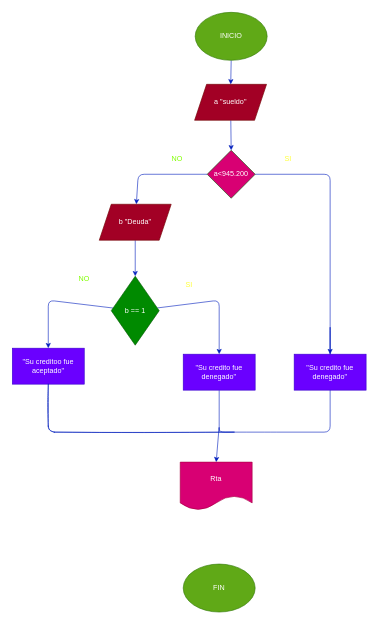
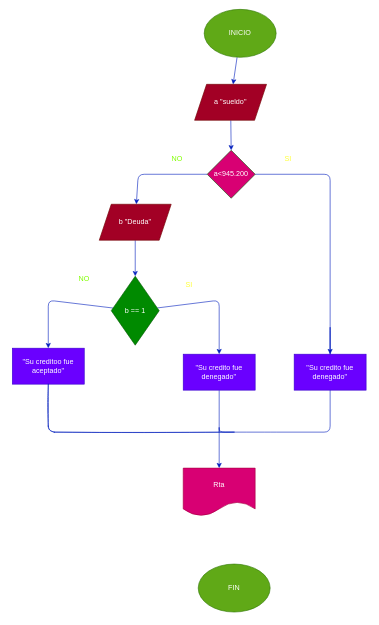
node "INICIO": moved (231, 36) -> (240, 33)
node "Rta": moved (216, 486) -> (219, 492)
node "FIN": moved (219, 588) -> (234, 588)
